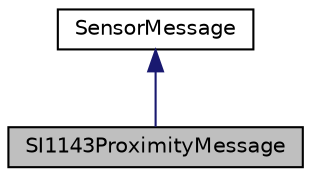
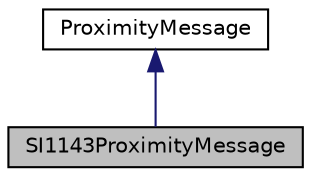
node "SensorMessage": label "SensorMessage" -> "ProximityMessage"
